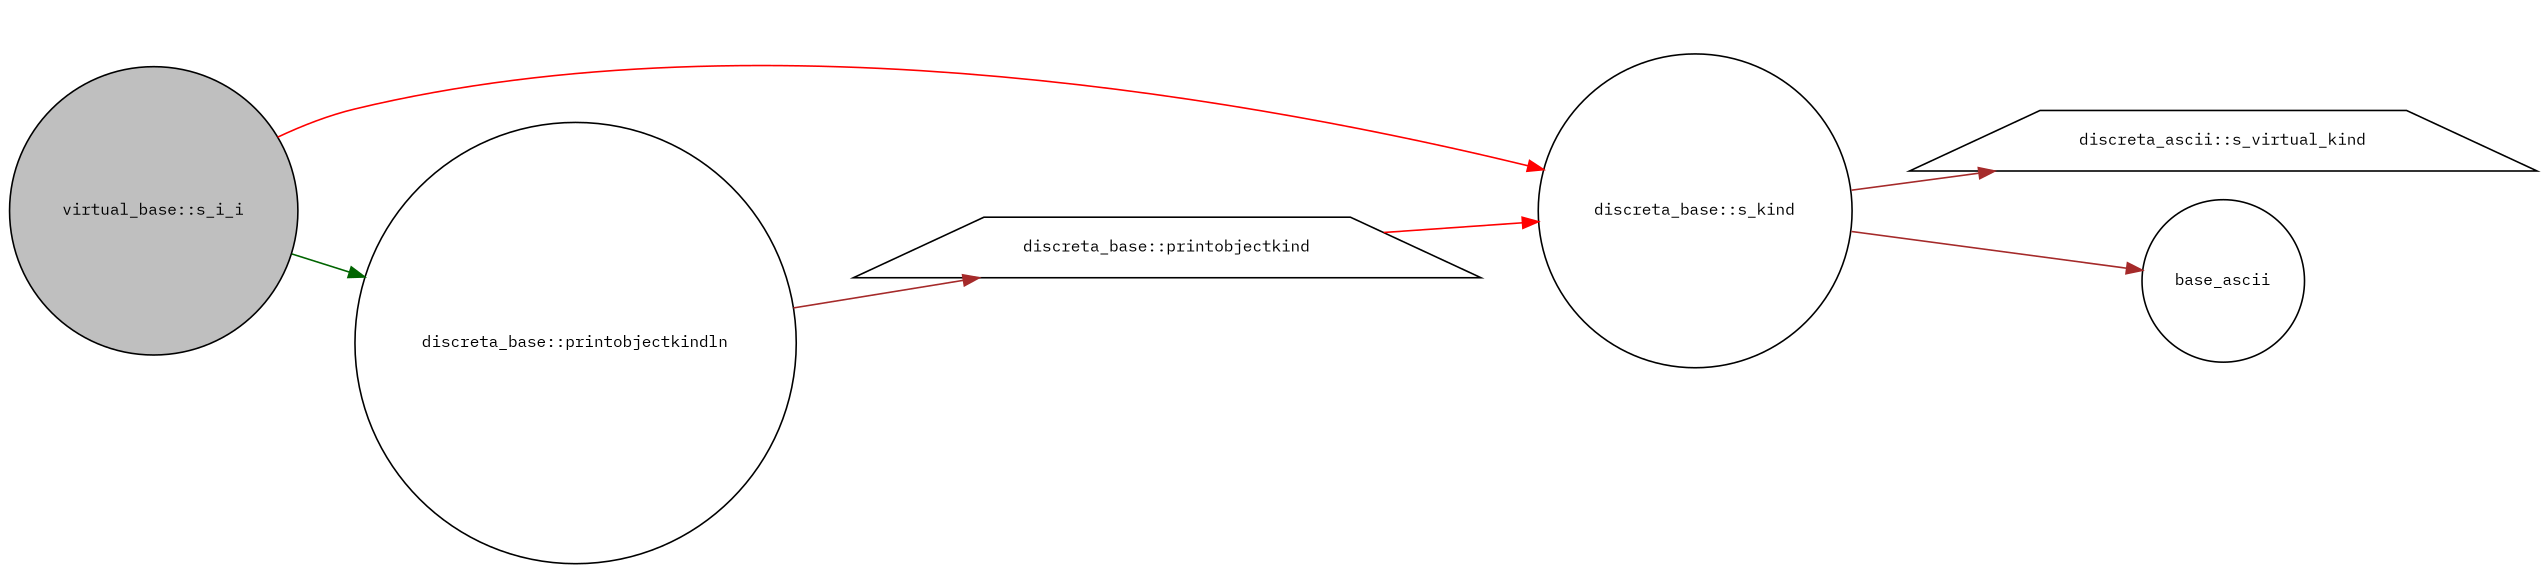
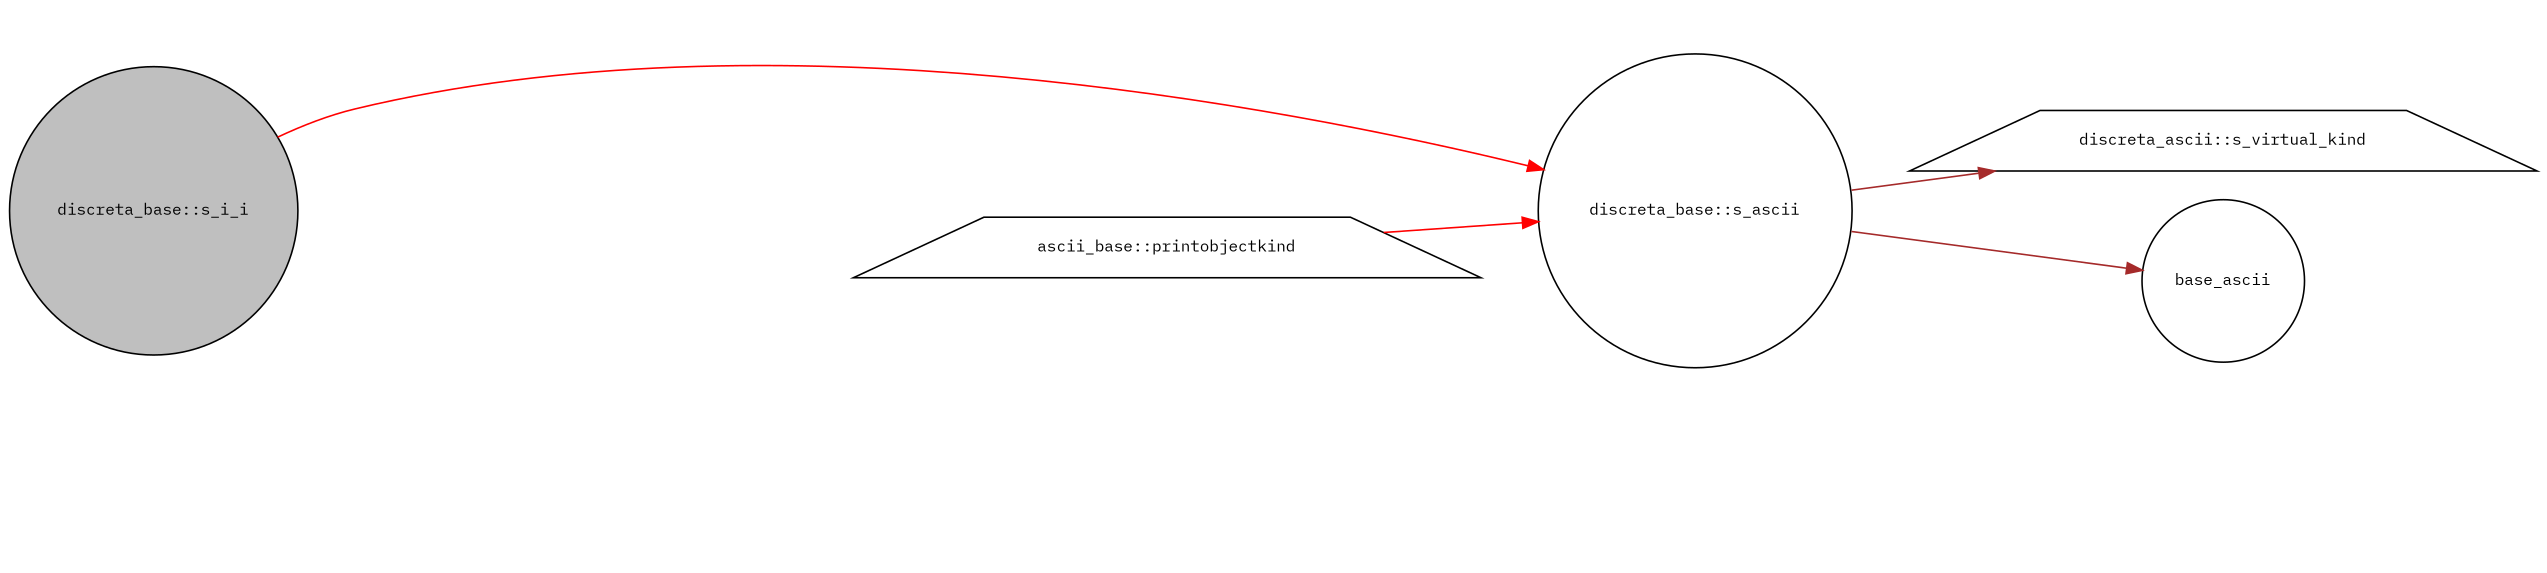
node "virtual_base::s_i_i": label "virtual_base::s_i_i" -> "discreta_base::s_i_i"
node "discreta_base::s_kind": label "discreta_base::s_kind" -> "discreta_base::s_ascii"
node "discreta_base::printobjectkind": label "discreta_base::printobjectkind" -> "ascii_base::printobjectkind"
node "discreta_base::printobjectkindln": removed
